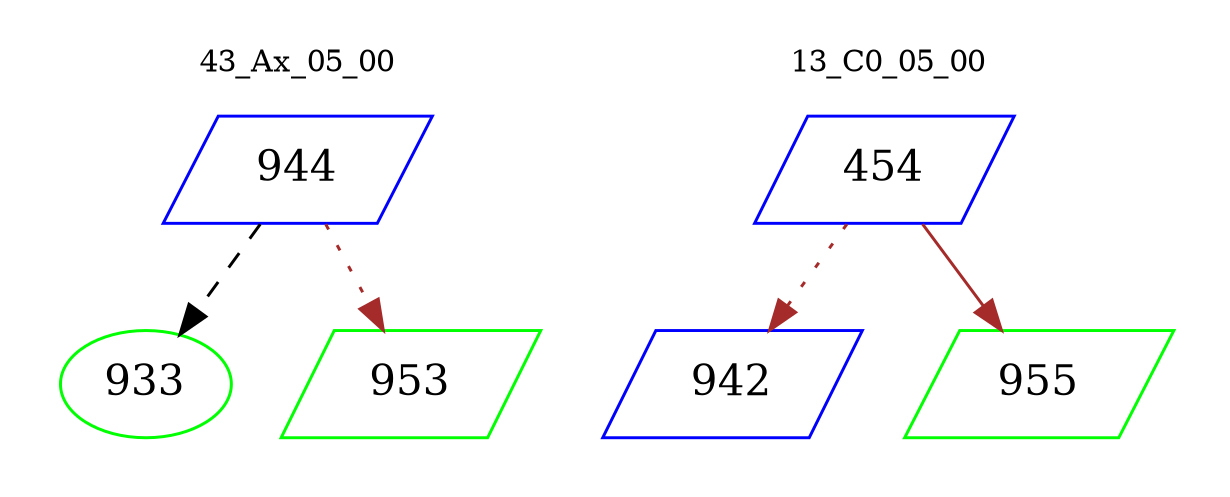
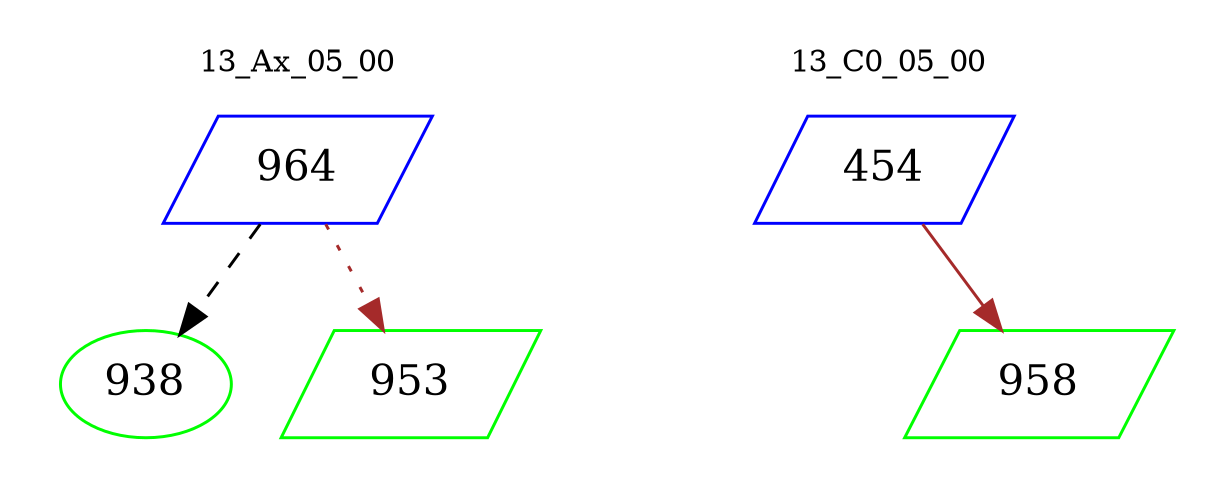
cluster "43_Ax_05_00": label "43_Ax_05_00" -> "13_Ax_05_00"
node "944": label "944" -> "964"
node "933": label "933" -> "938"
node "942": removed
node "955": label "955" -> "958"
